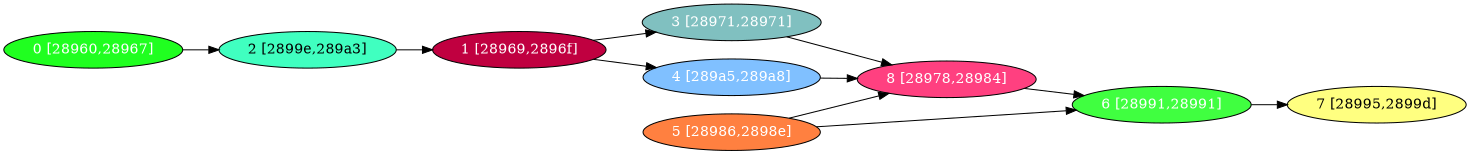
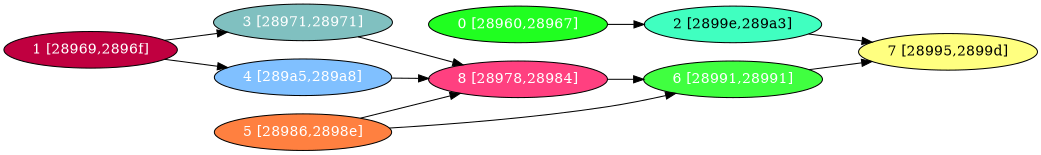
edge "2 [2899e,289a3]" -> "1 [28969,2896f]": now "2 [2899e,289a3]" -> "7 [28995,2899d]"
